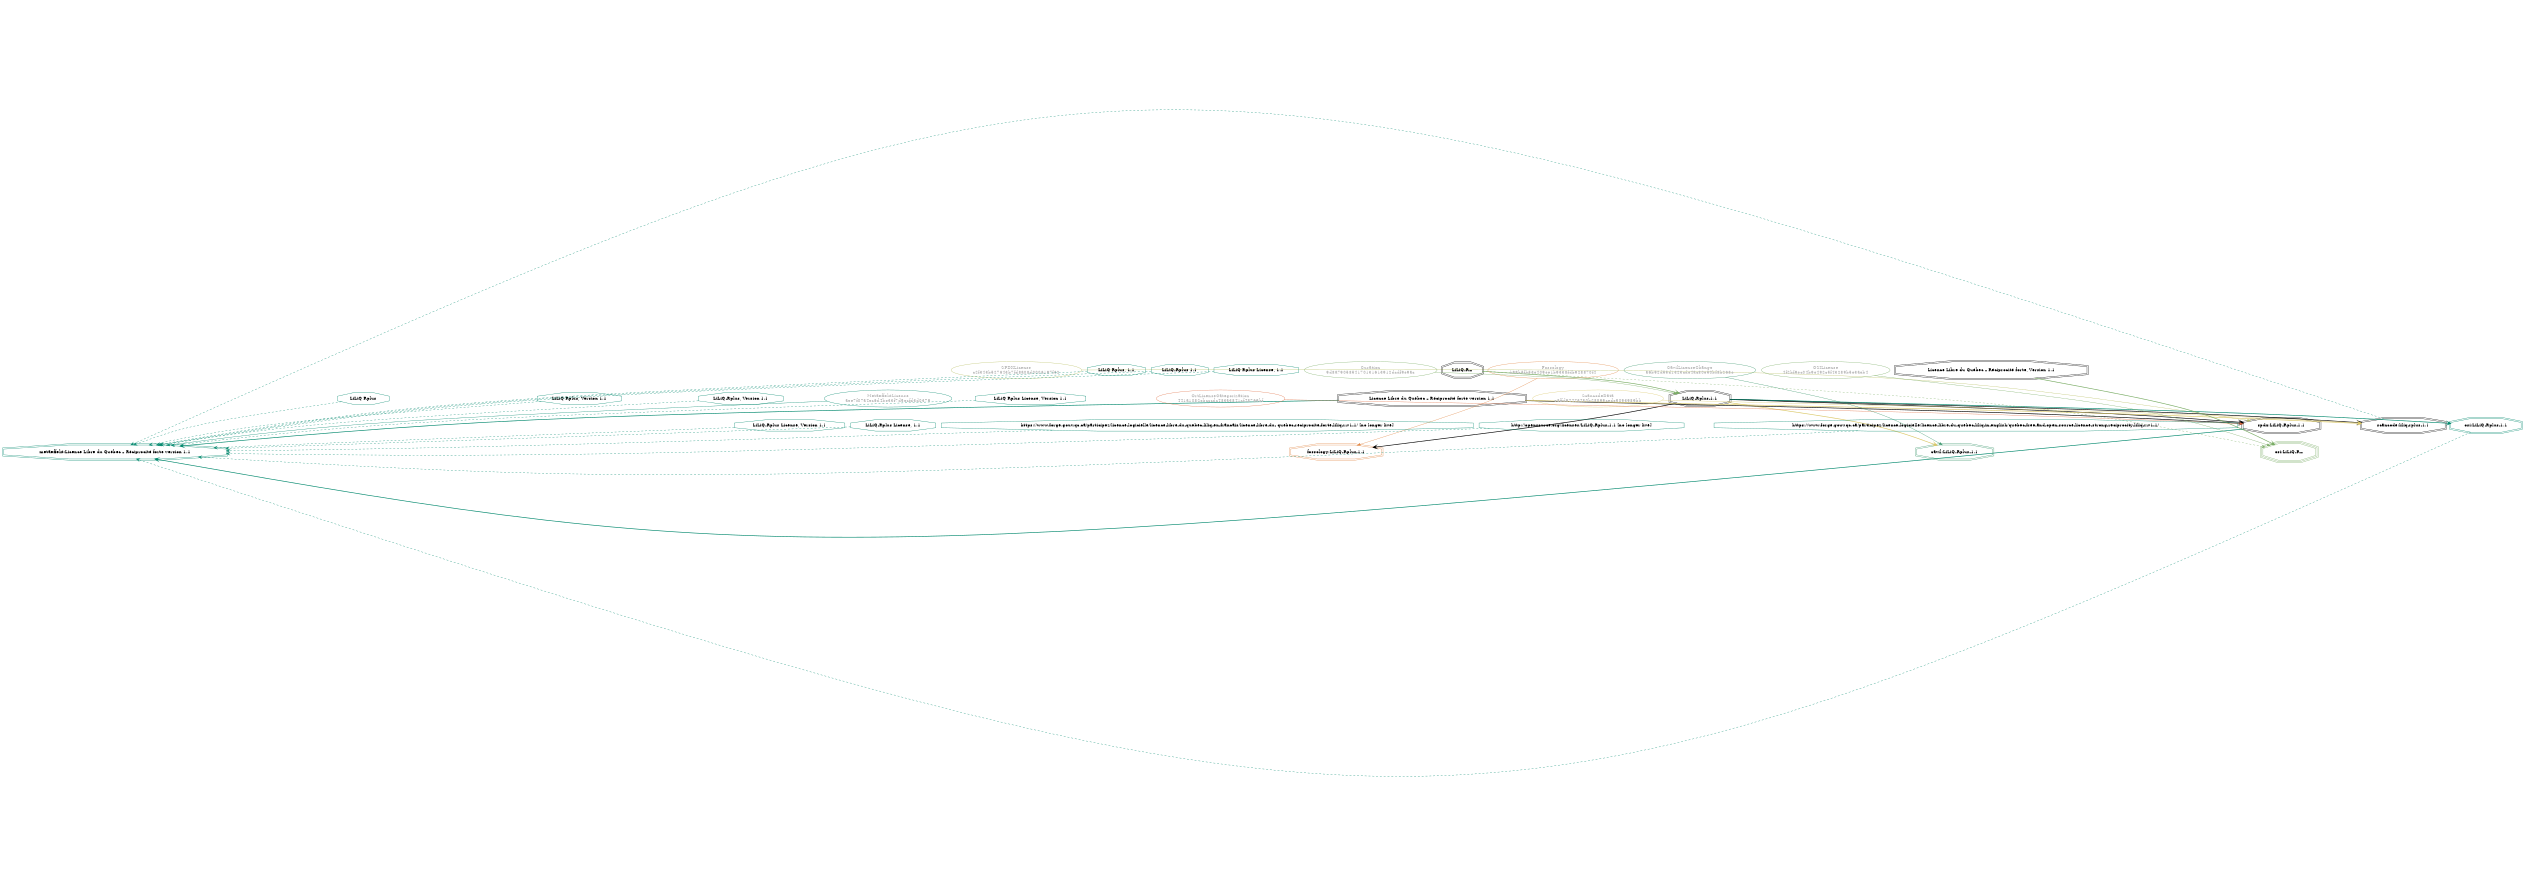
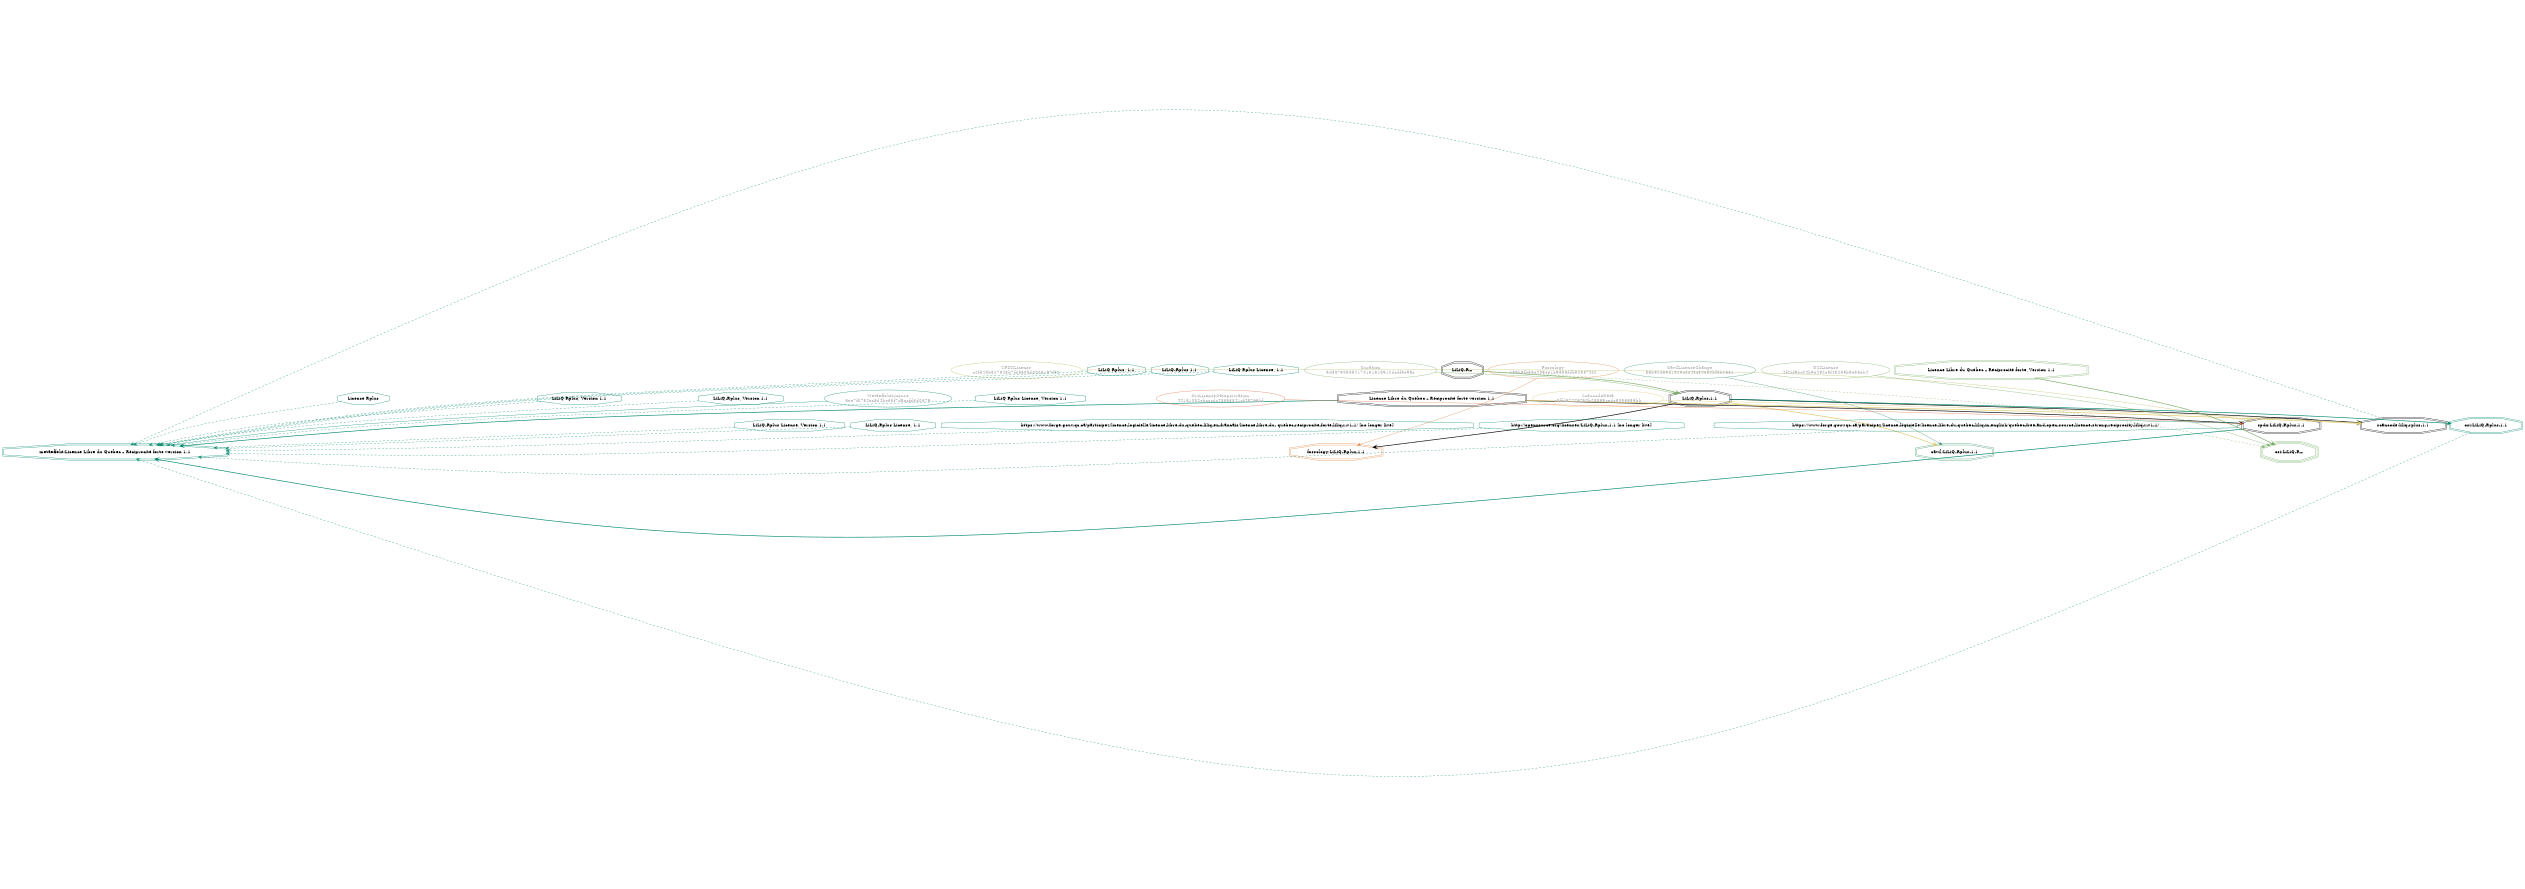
node "Licence Libre du Québec – Réciprocité forte, Version 1.1": color black -> #78ab63
node "LiLiQ Rplus": label "LiLiQ Rplus" -> "License Rplus"
edge "LiLiQ-Rplus-1.1" -> "spdx:LiLiQ-Rplus-1.1": removed
